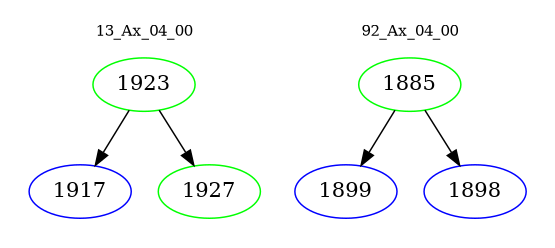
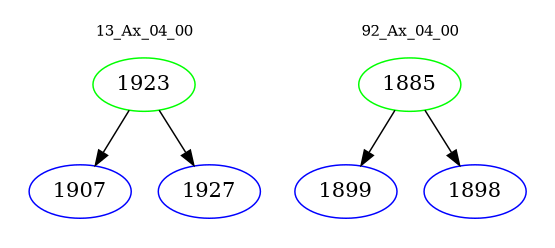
node "1917": label "1917" -> "1907"
node "1927": color green -> blue
